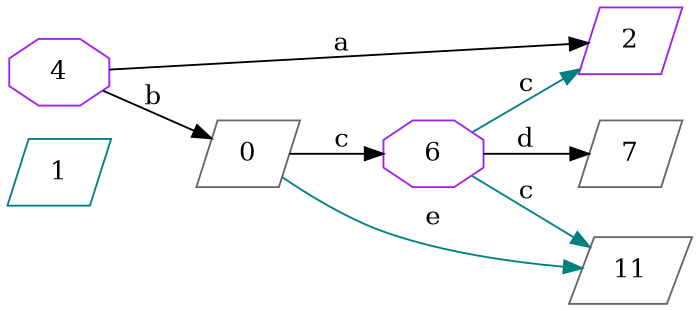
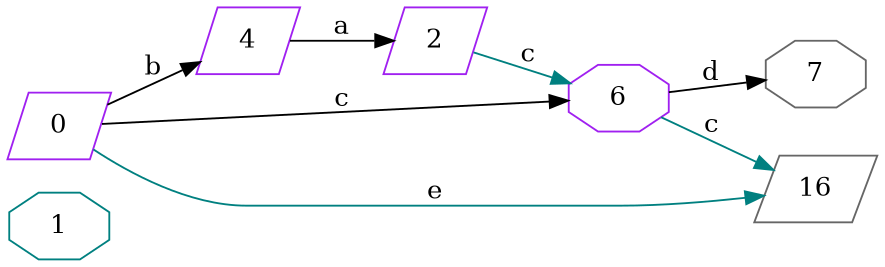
node "4": shape octagon -> parallelogram
edge "6" -> "2": reversed
edge "4" -> "0": reversed
node "0": color gray40 -> purple
node "7": shape parallelogram -> octagon
node "1": shape parallelogram -> octagon
node "11": label "11" -> "16"
